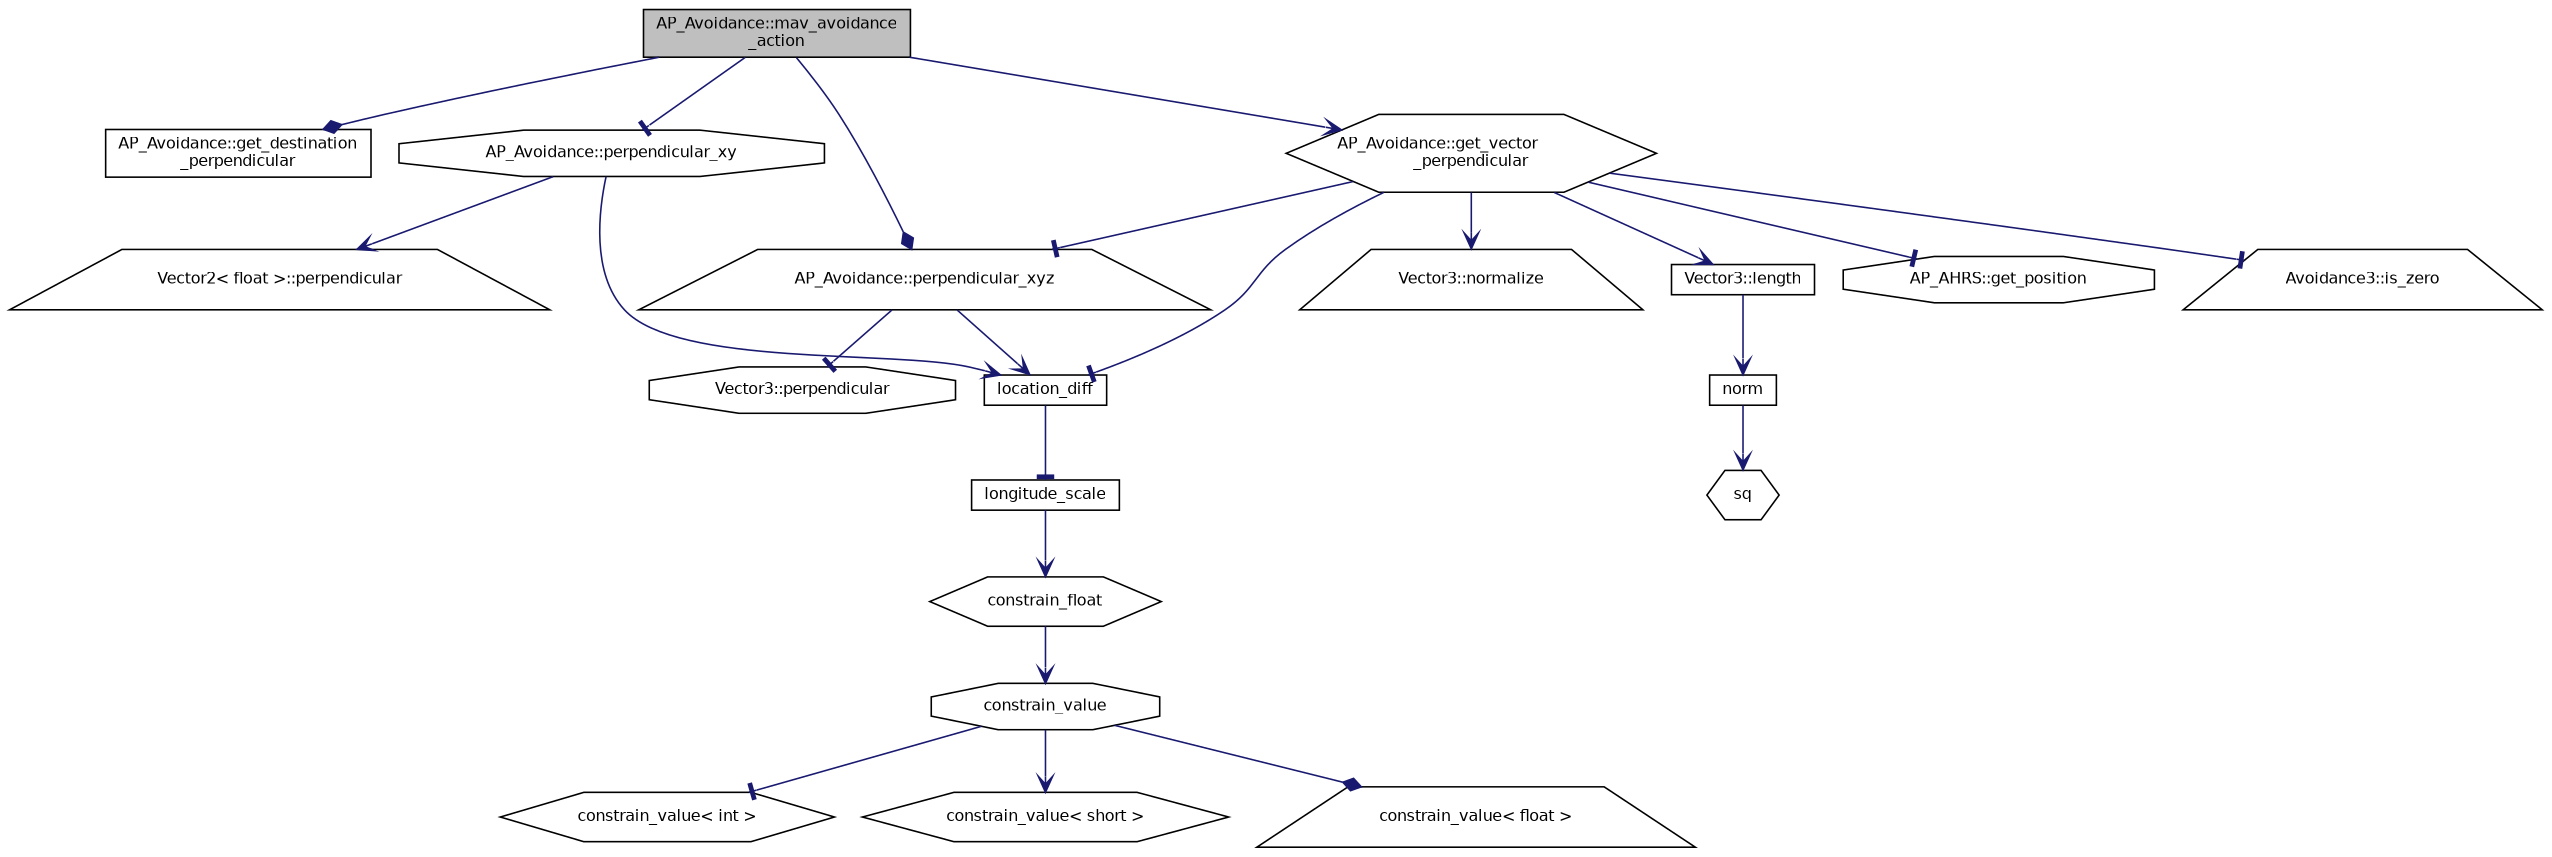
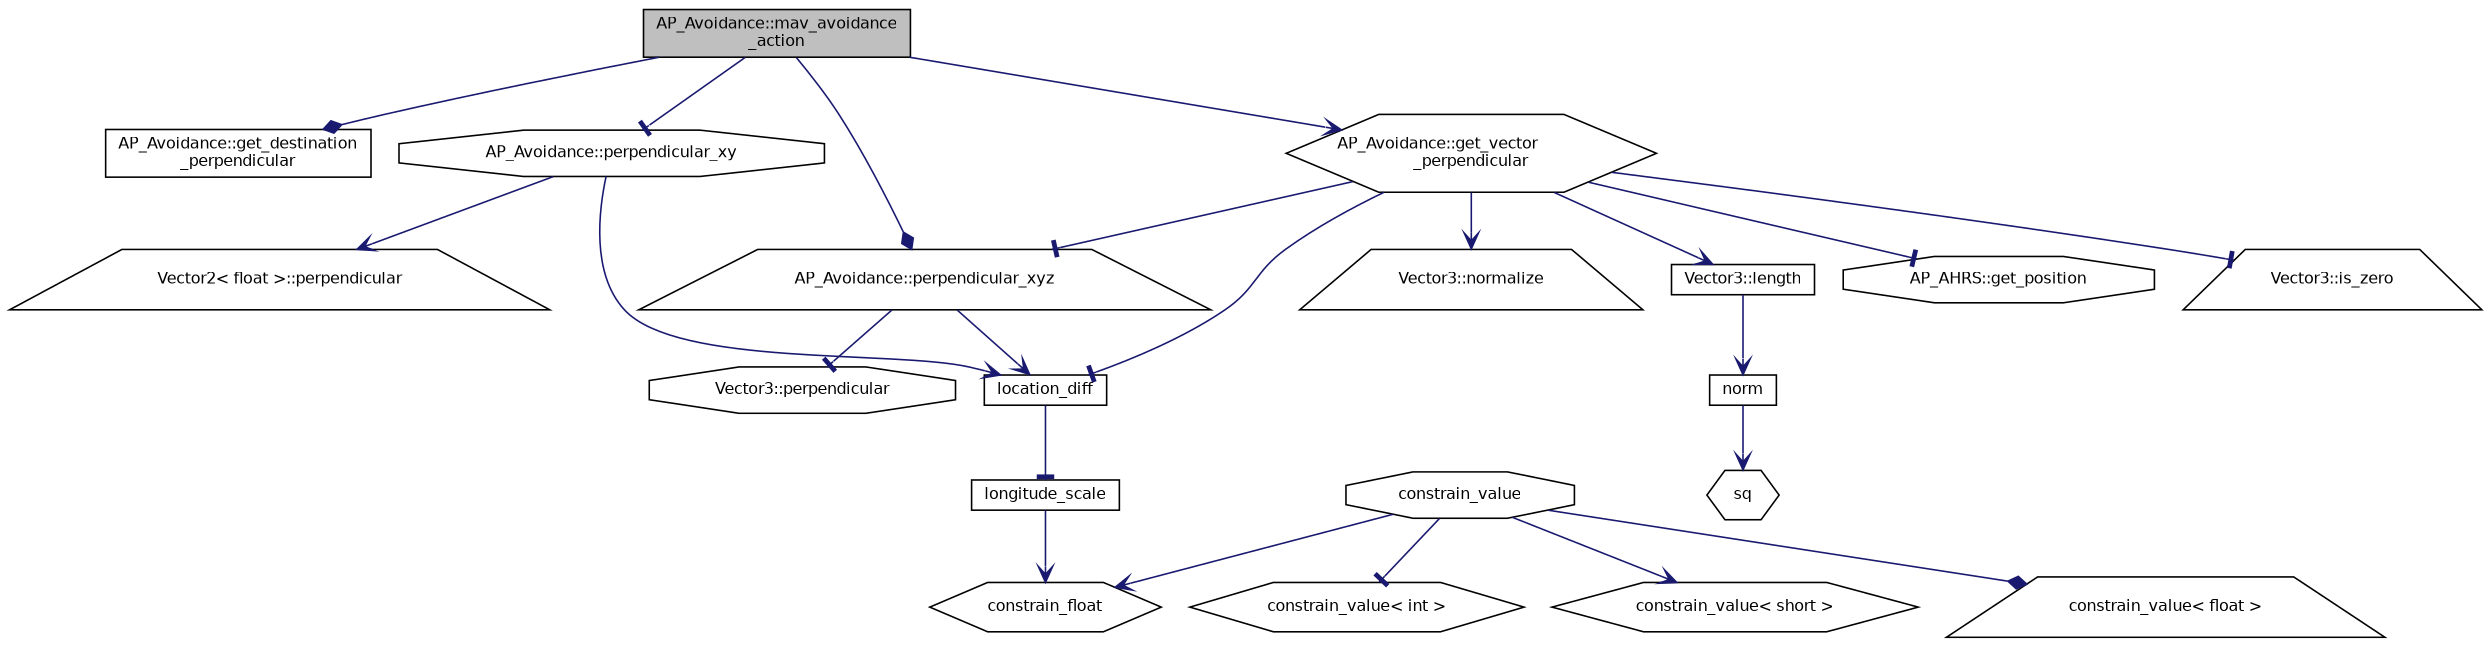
node "Avoidance3::is_zero": label "Avoidance3::is_zero" -> "Vector3::is_zero"
edge "constrain_float" -> "constrain_value": reversed
